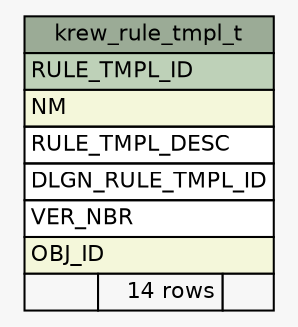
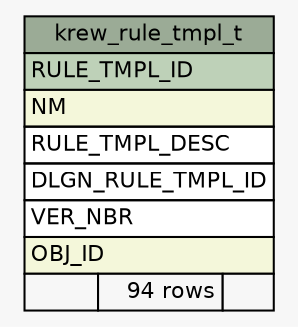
node "krew_rule_tmpl_t": text "14 rows" -> "94 rows"
